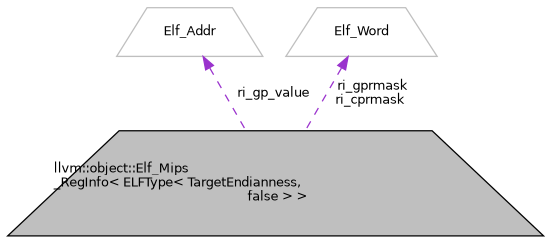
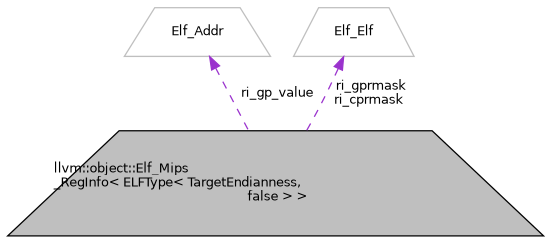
node "Elf_Word": label "Elf_Word" -> "Elf_Elf"
